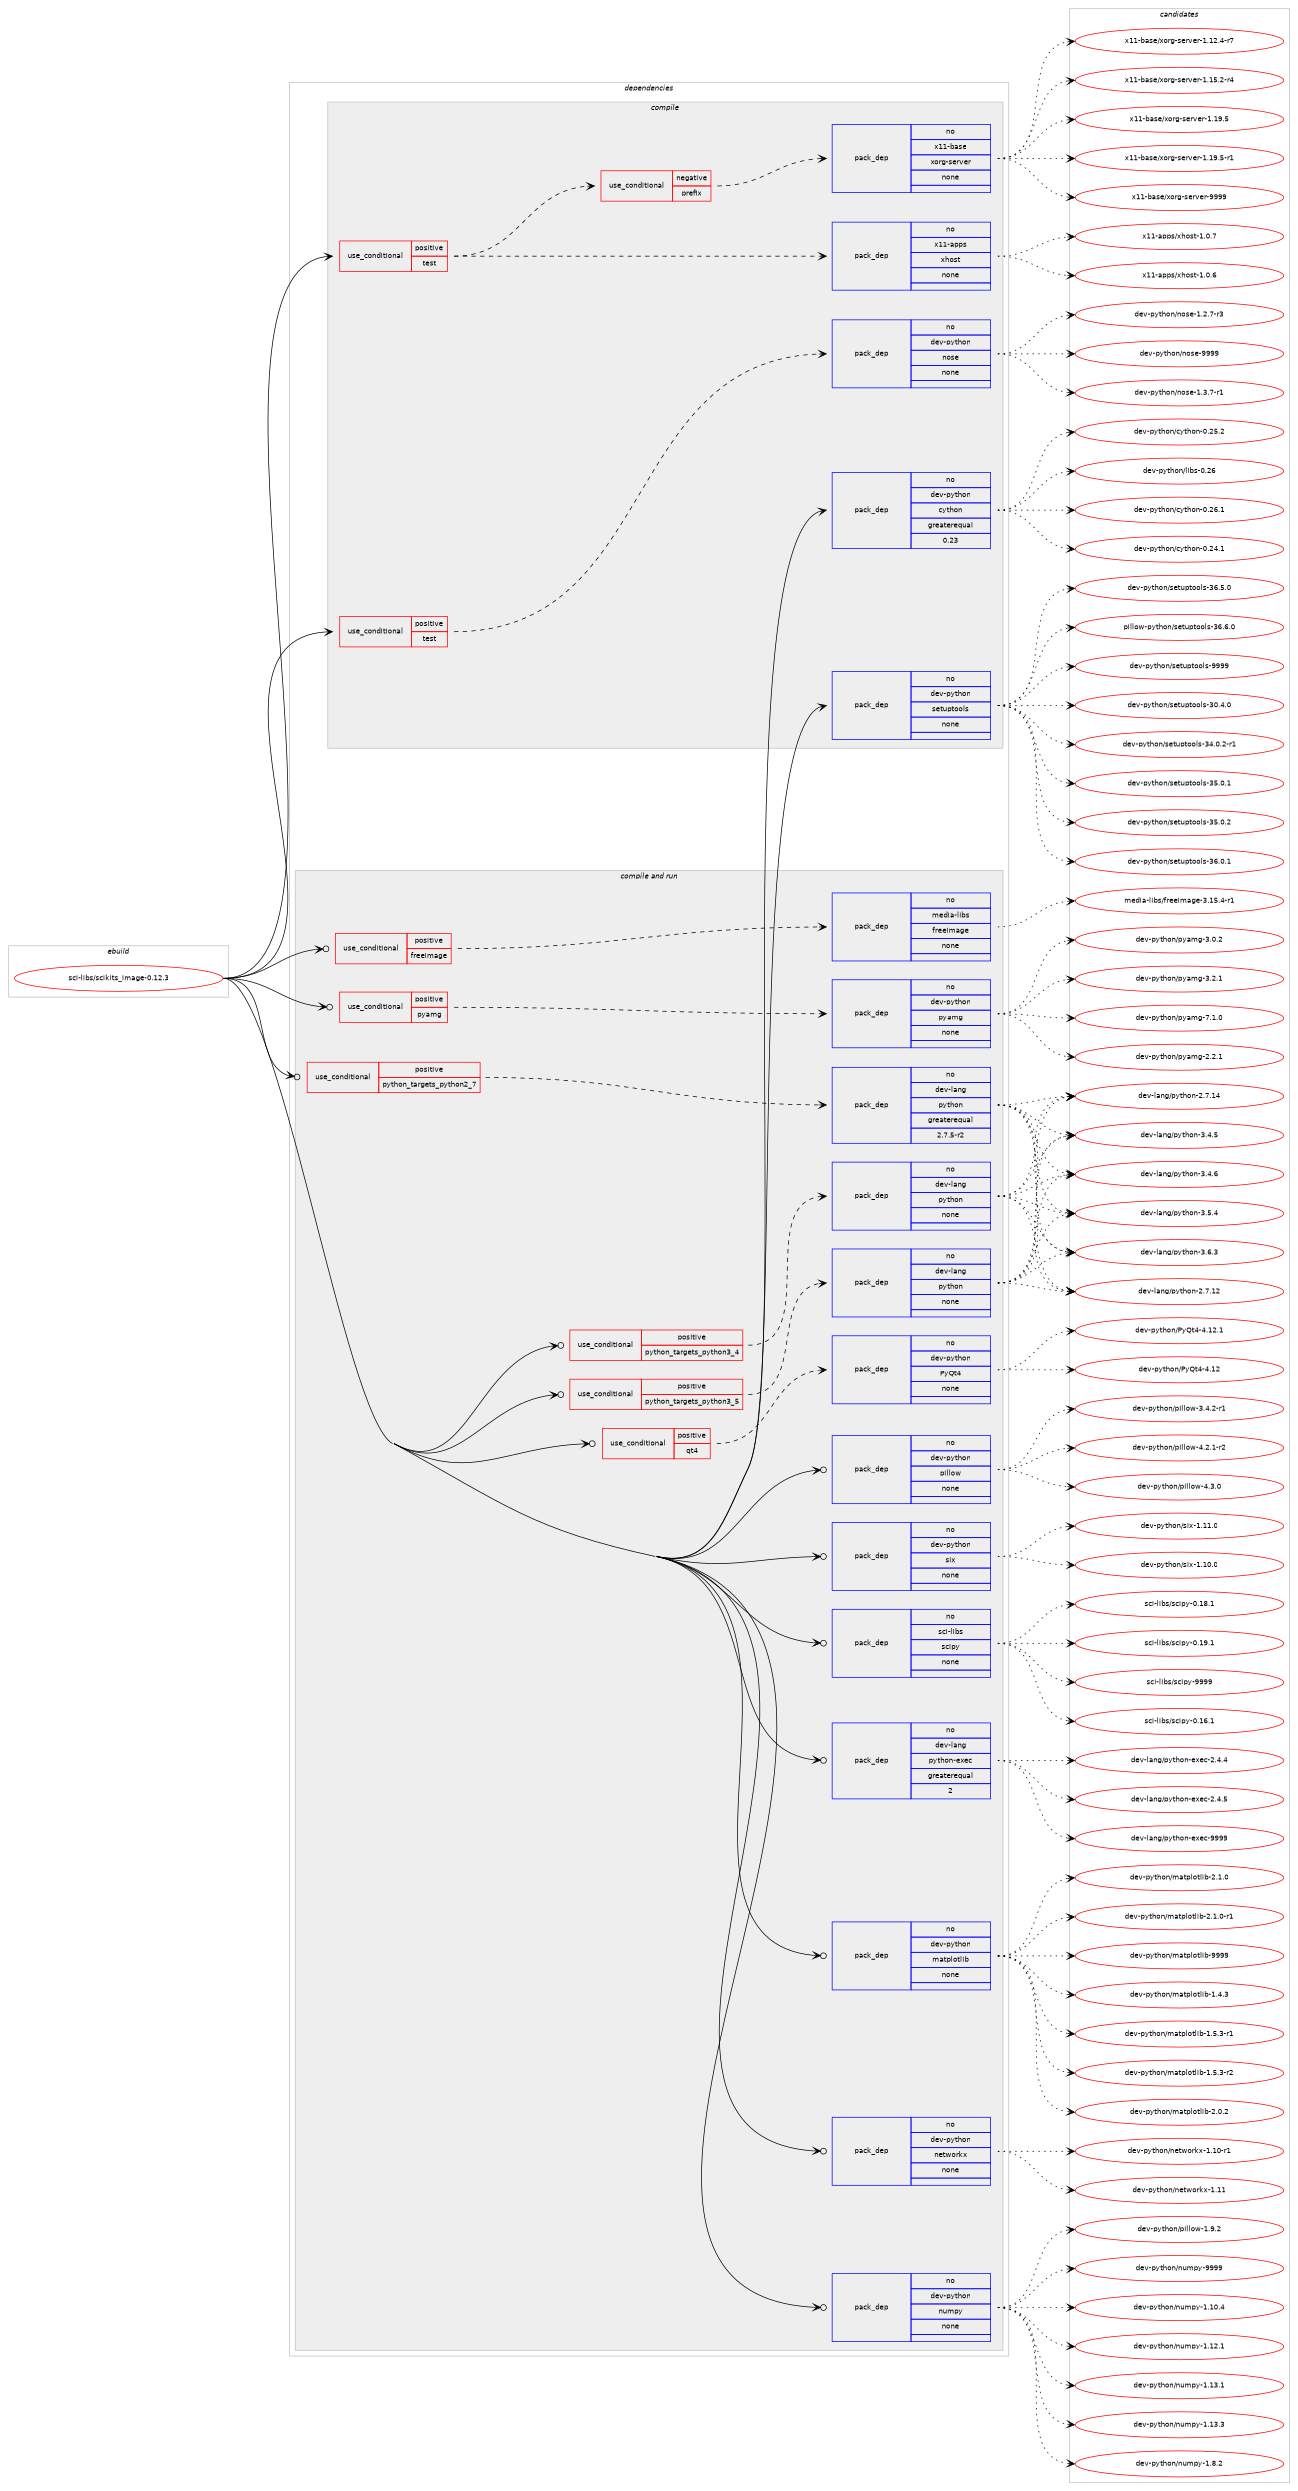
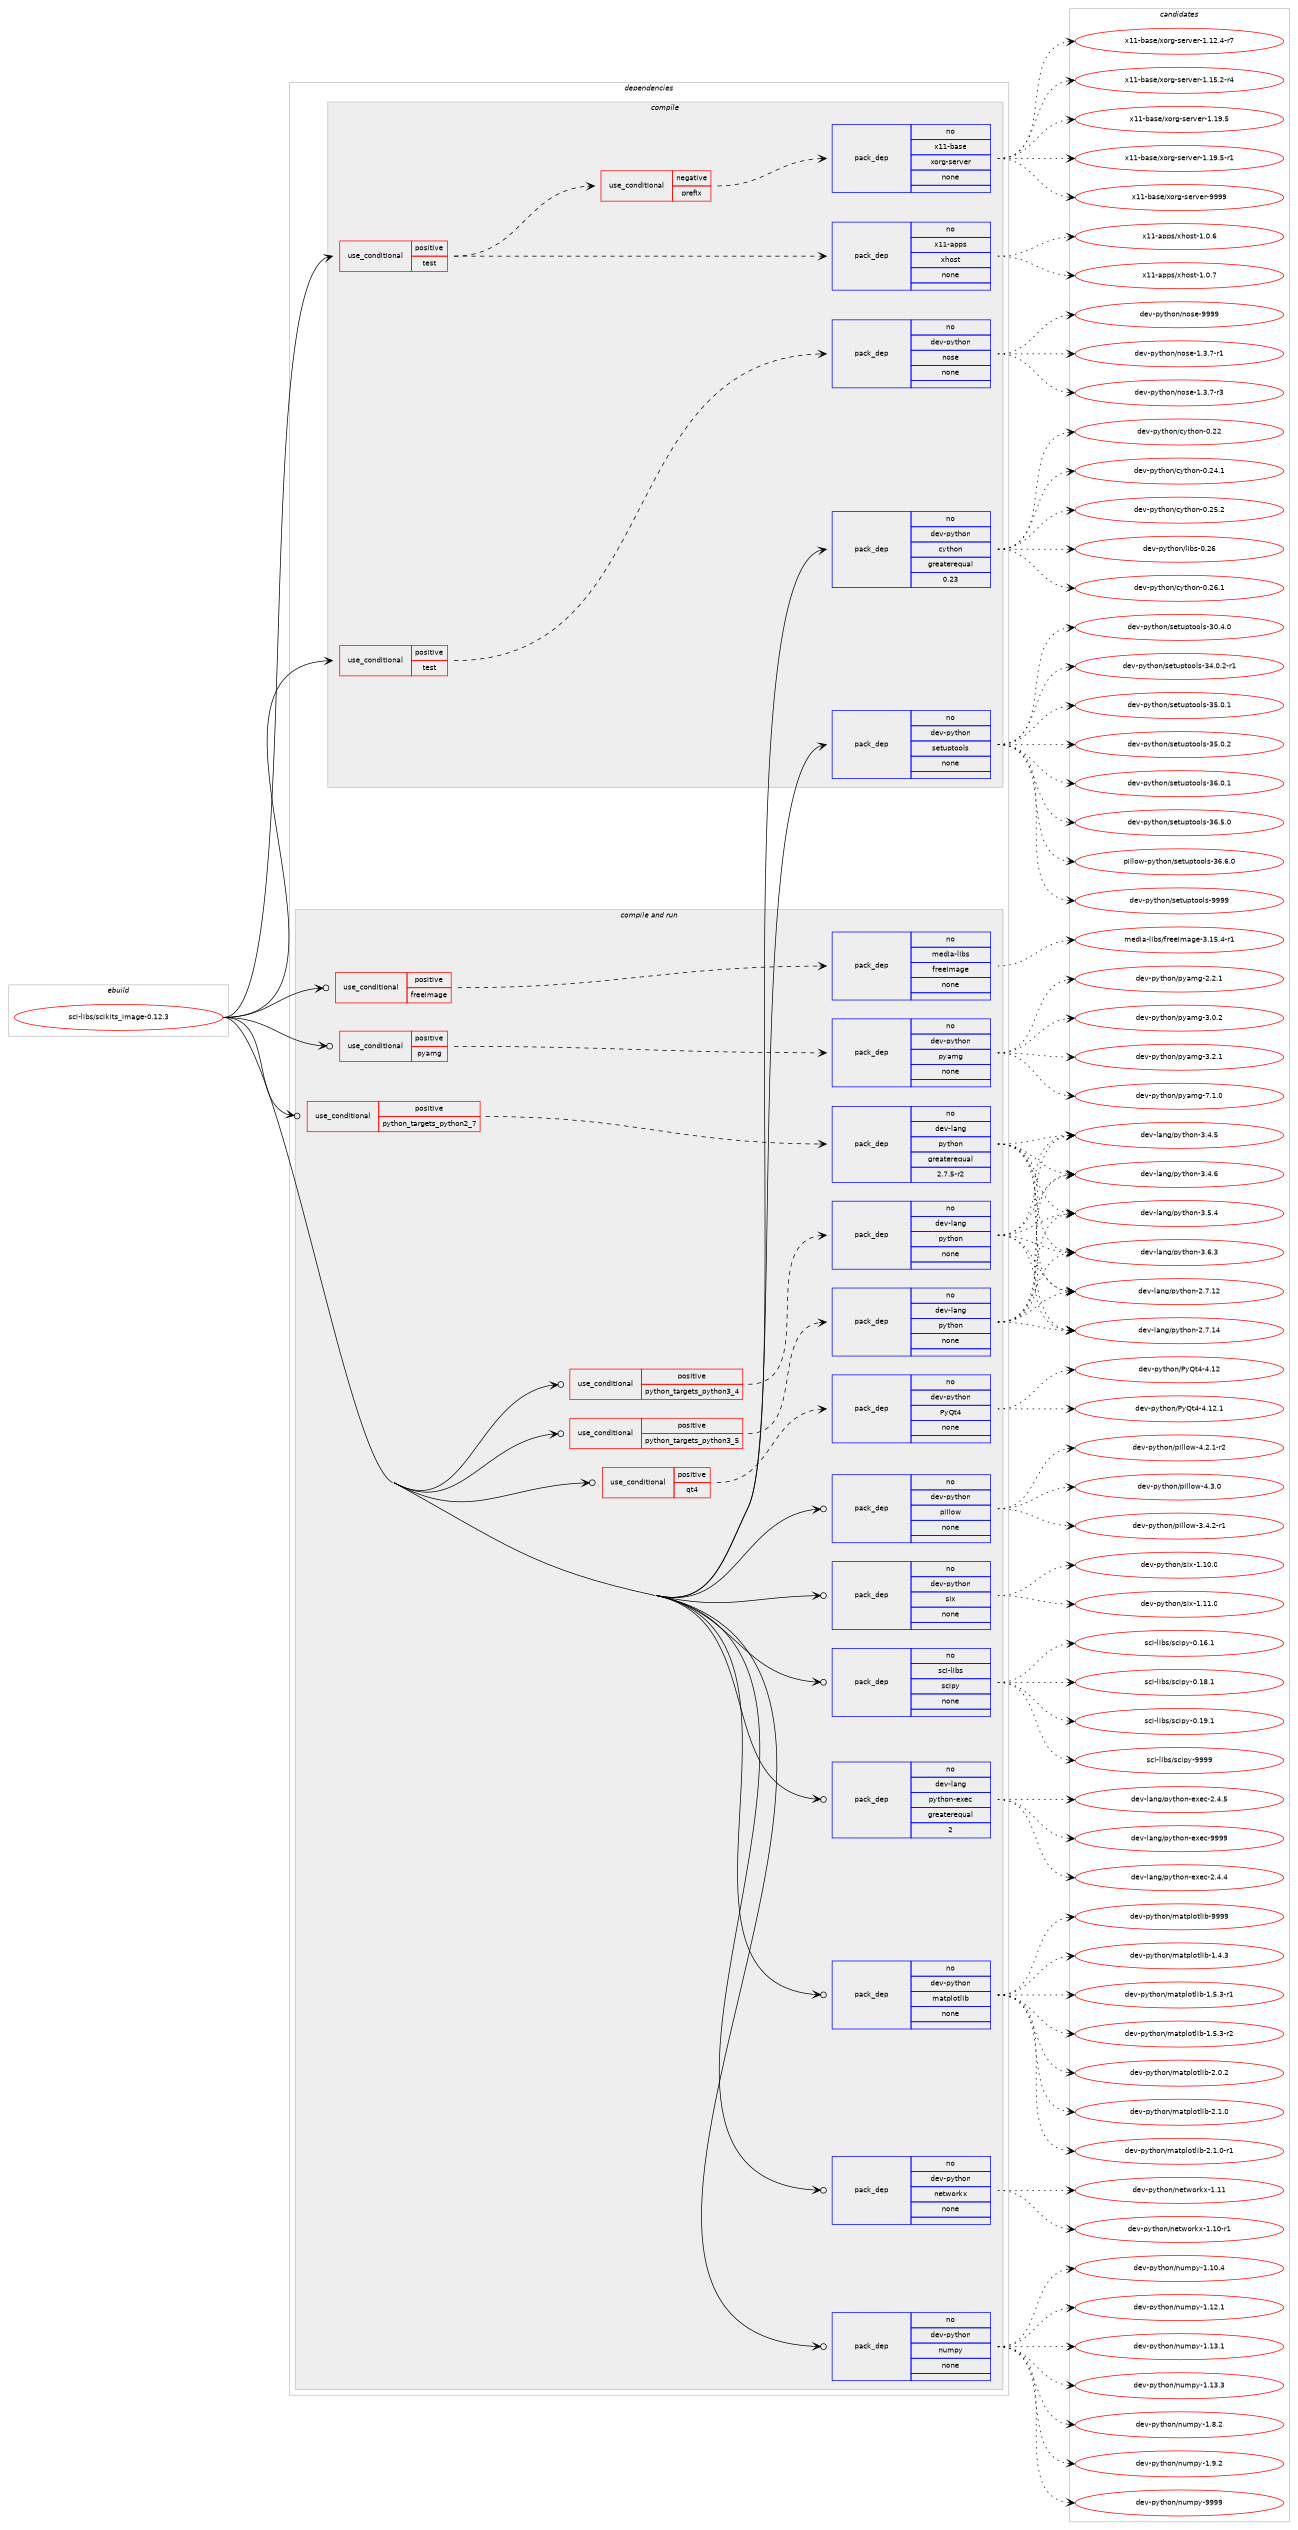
node "dev-python/nose-1.2.7-r3": label "dev-python/nose-1.2.7-r3" -> "dev-python/nose-1.3.7-r3"
node "dev-python/cython-0.22": added
node "dev-python/pillow-1.9.2": label "dev-python/pillow-1.9.2" -> "dev-python/numpy-1.9.2"
